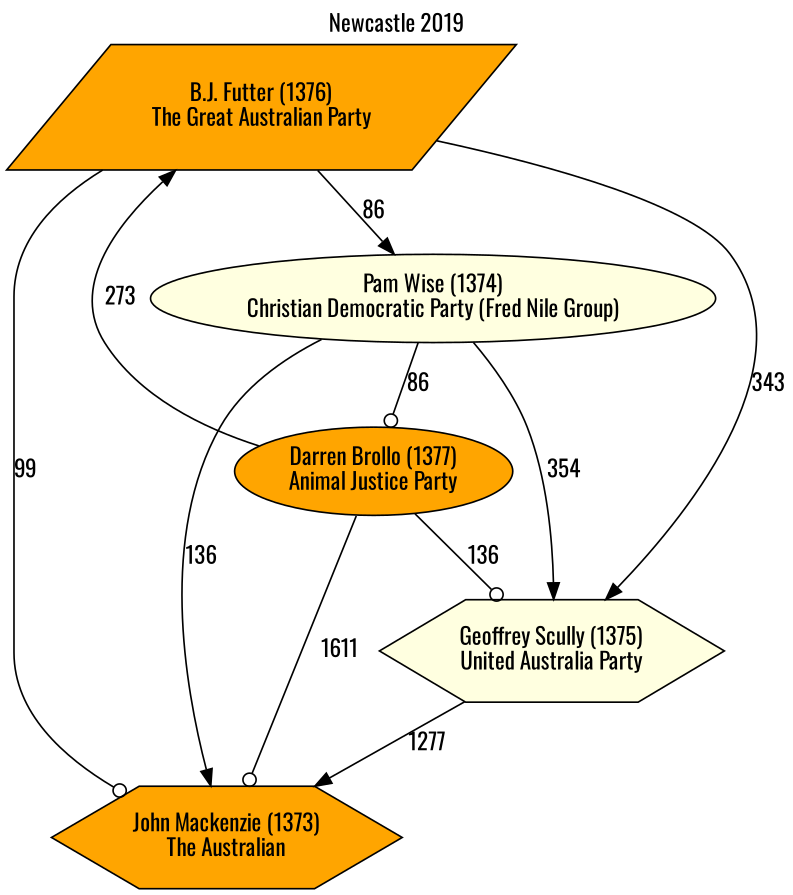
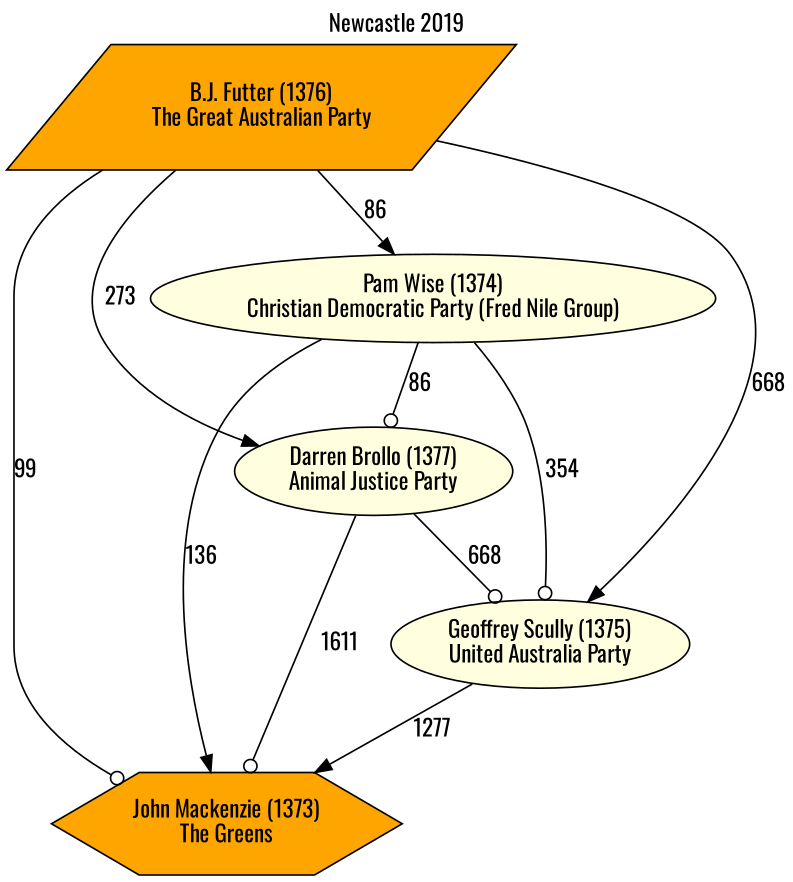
edge "Darren Brollo (1377) Animal Justice Party" -> "B.J. Futter (1376) The Great Australian Party": reversed
edge "B.J. Futter (1376) The Great Australian Party" -> "Geoffrey Scully (1375) United Australia Party": label "343" -> "668"
edge "Pam Wise (1374) Christian Democratic Party (Fred Nile Group)" -> "Geoffrey Scully (1375) United Australia Party": arrowhead normal -> odot
node "Darren Brollo (1377) Animal Justice Party": fillcolor orange -> lightyellow
edge "Darren Brollo (1377) Animal Justice Party" -> "Geoffrey Scully (1375) United Australia Party": label "136" -> "668"
node "Geoffrey Scully (1375) United Australia Party": shape hexagon -> ellipse
node "John Mackenzie (1373) The Australian": label "John Mackenzie (1373) The Australian" -> "John Mackenzie (1373) The Greens"
